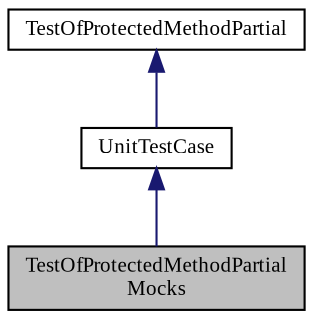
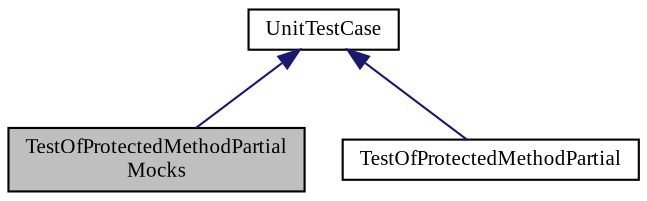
edge "UnitTestCase" -> "TestOfProtectedMethodPartial": reversed
